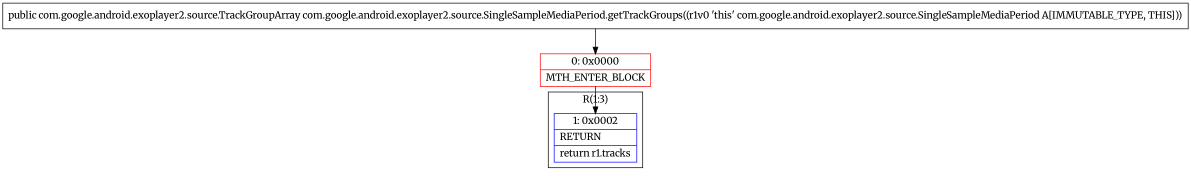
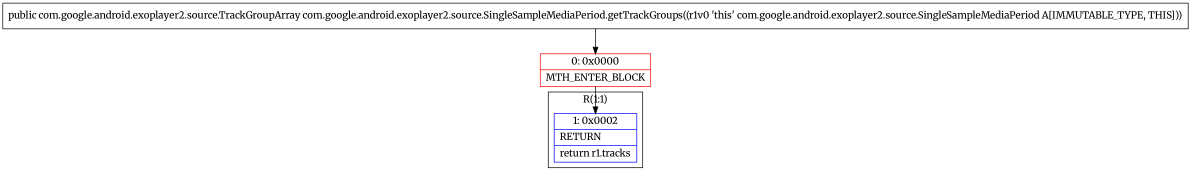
cluster "R(1:3)": label "R(1:3)" -> "R(1:1)"
